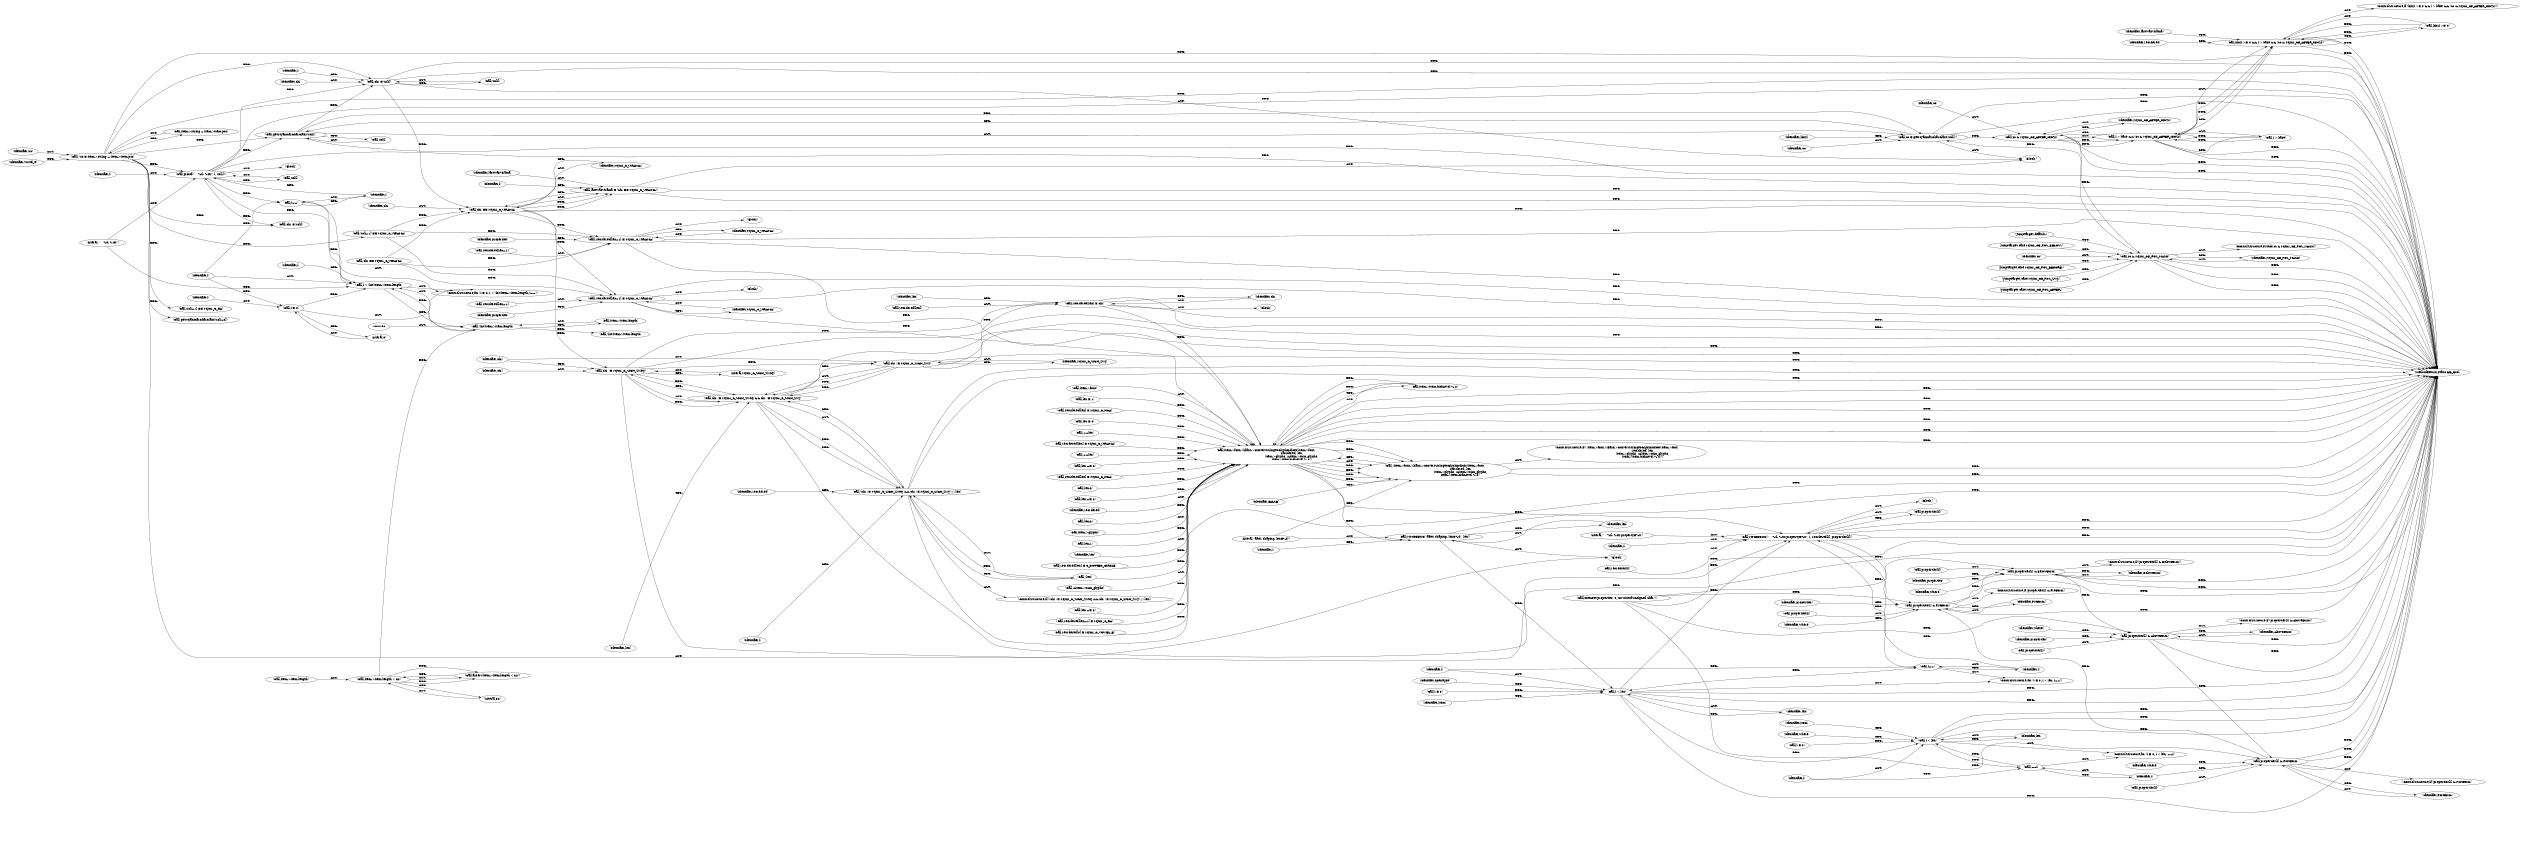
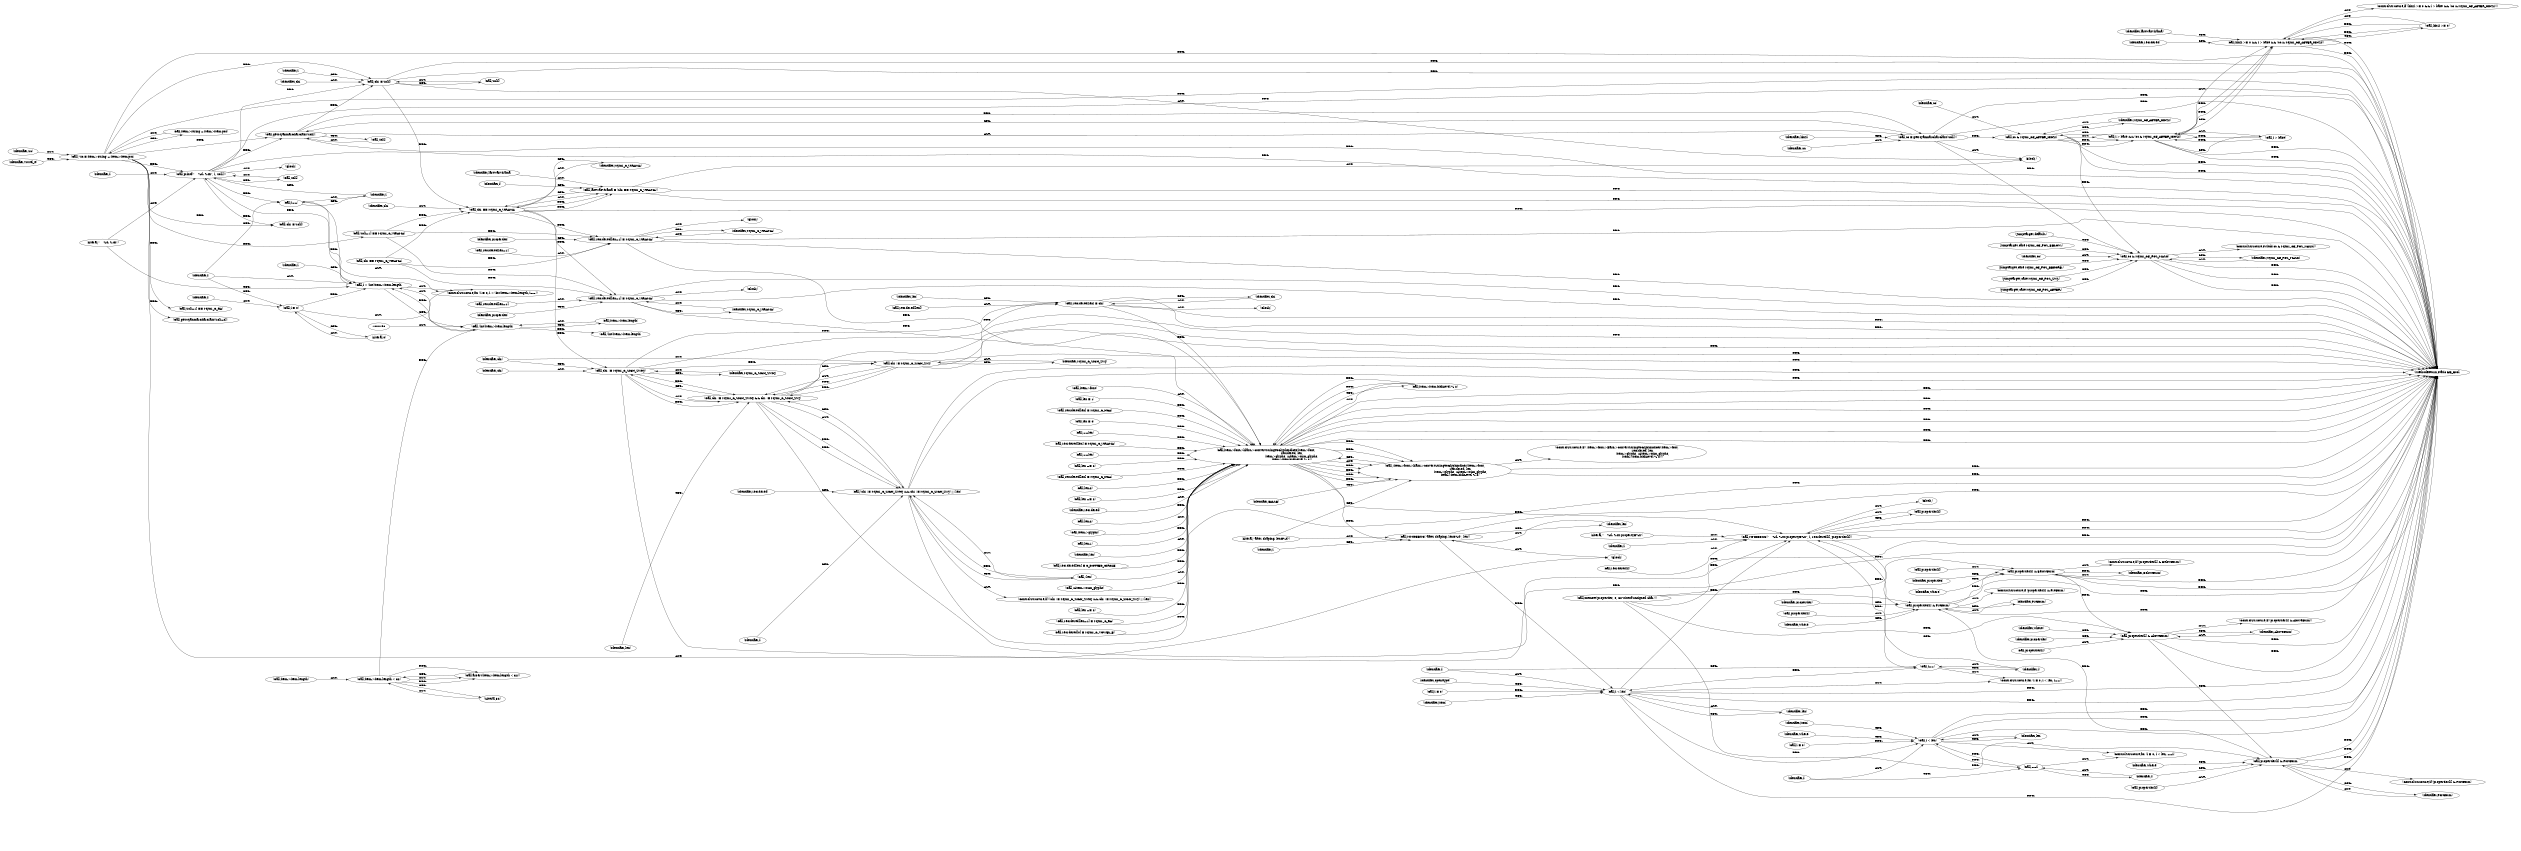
edge "(Call,cc & Mymr_CF_POS_MASK)" -> "(Call,cc = getMyanmarCharClass(uc[i]))": reversed
node "(Literal,Mymr_C_SIGN_ZWNJ)": label "(Literal,Mymr_C_SIGN_ZWNJ)" -> "(Identifier,Mymr_C_SIGN_ZWNJ)"
